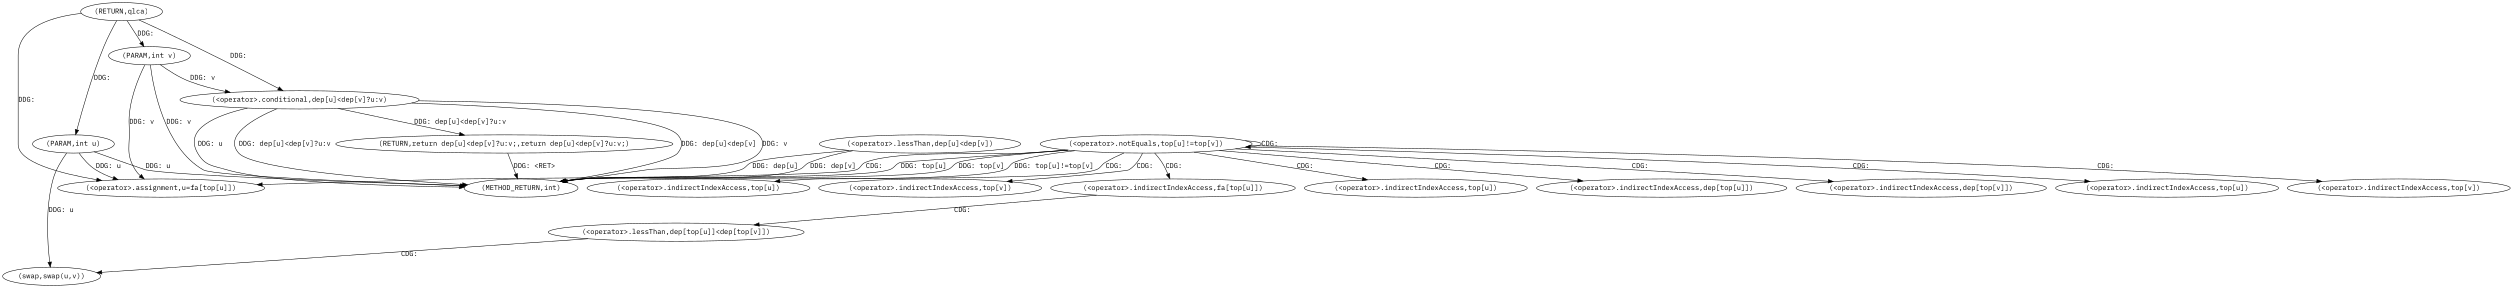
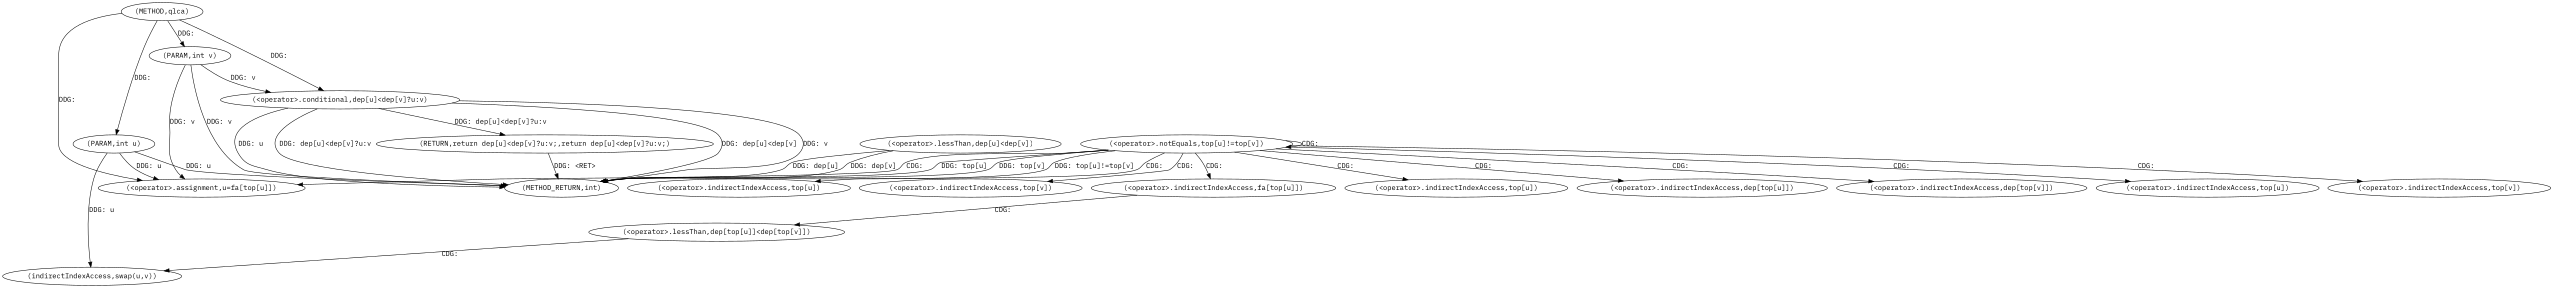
node "(RETURN,qlca)": label "(RETURN,qlca)" -> "(METHOD,qlca)"
node "(swap,swap(u,v))": label "(swap,swap(u,v))" -> "(indirectIndexAccess,swap(u,v))"
